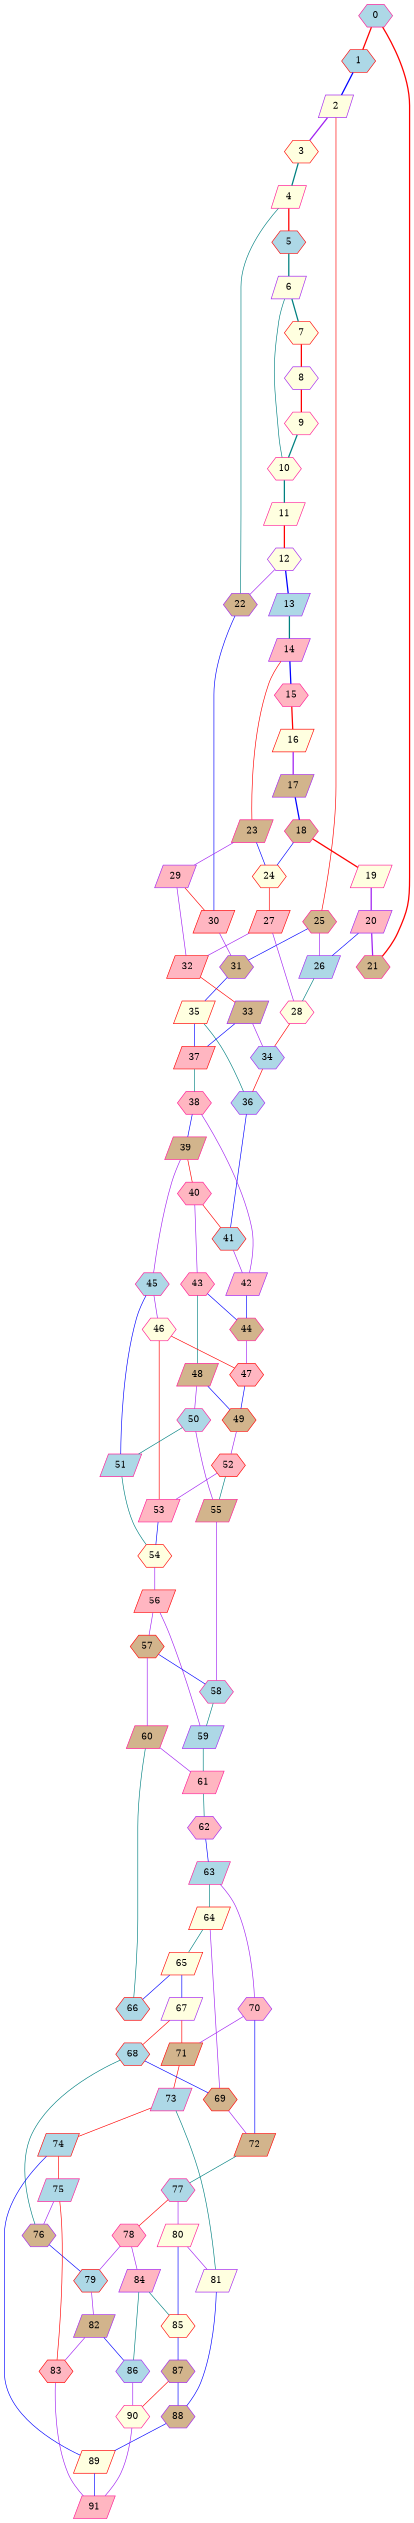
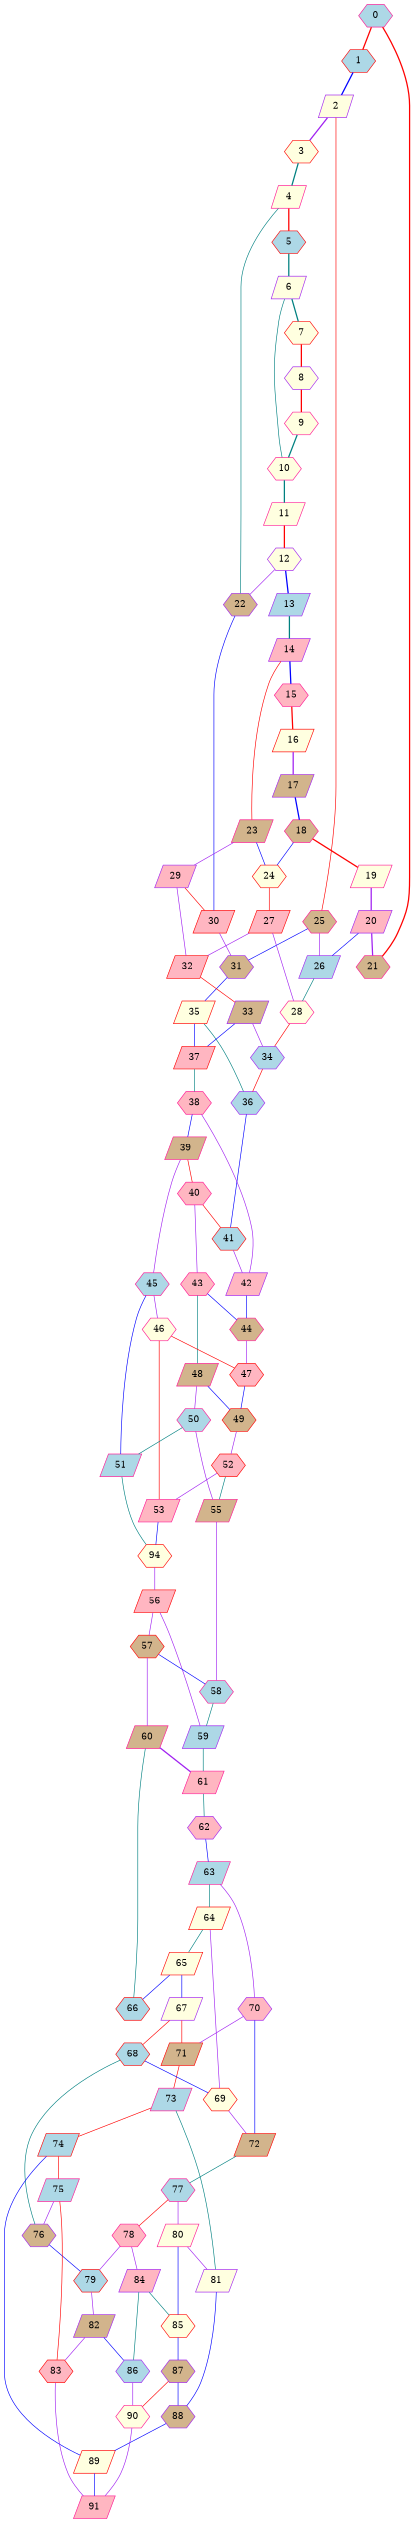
node "54": label "54" -> "94"
edge "60" -- "61": style solid -> bold
node "69": fillcolor tan -> lightyellow
